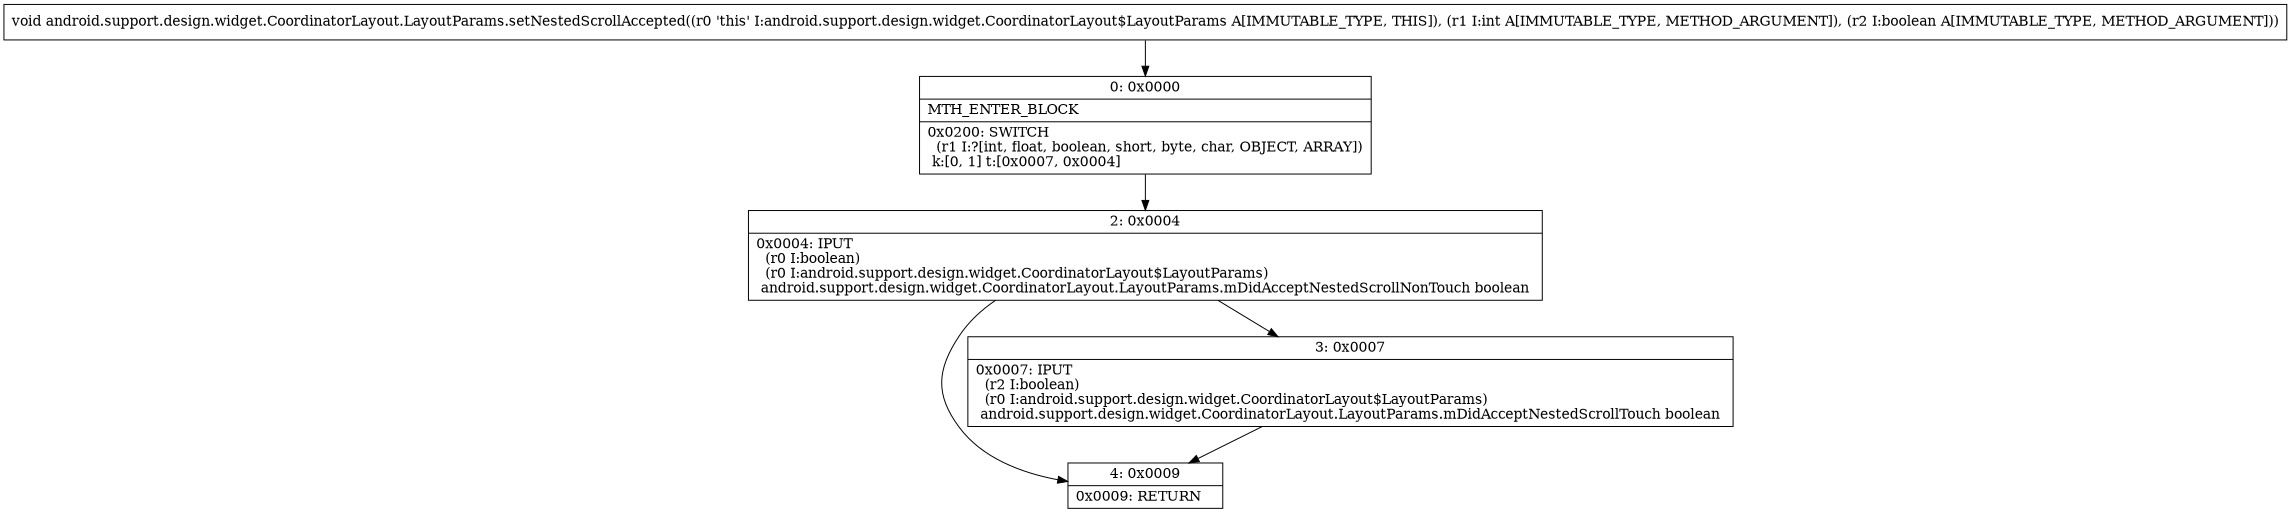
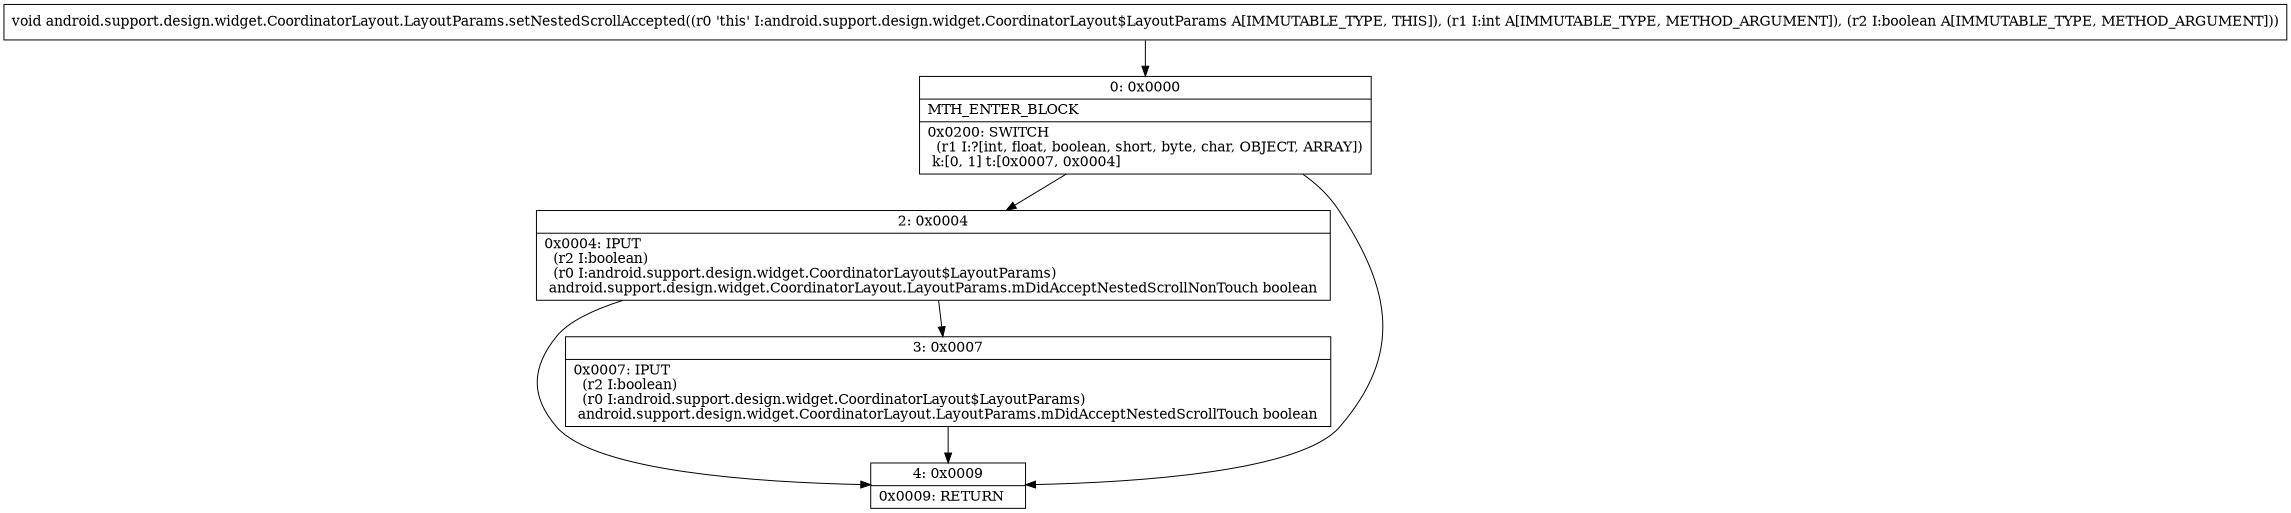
node "2: 0x0004": text "(r0 I:boolean)" -> "(r2 I:boolean)"
edge "0: 0x0000" -> "4: 0x0009": added
